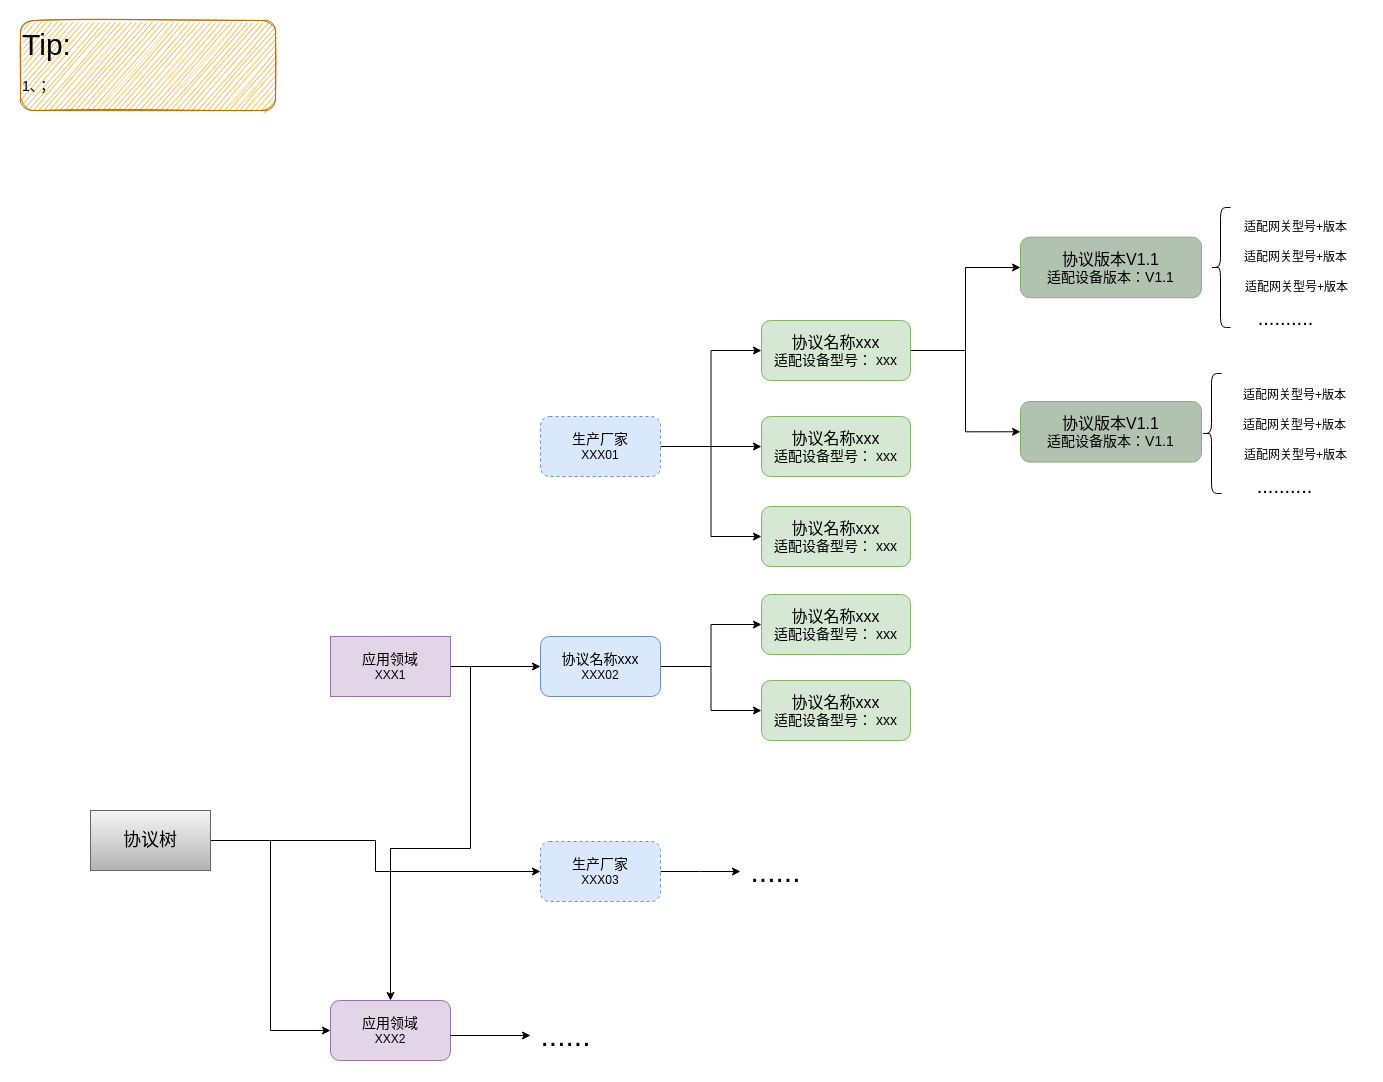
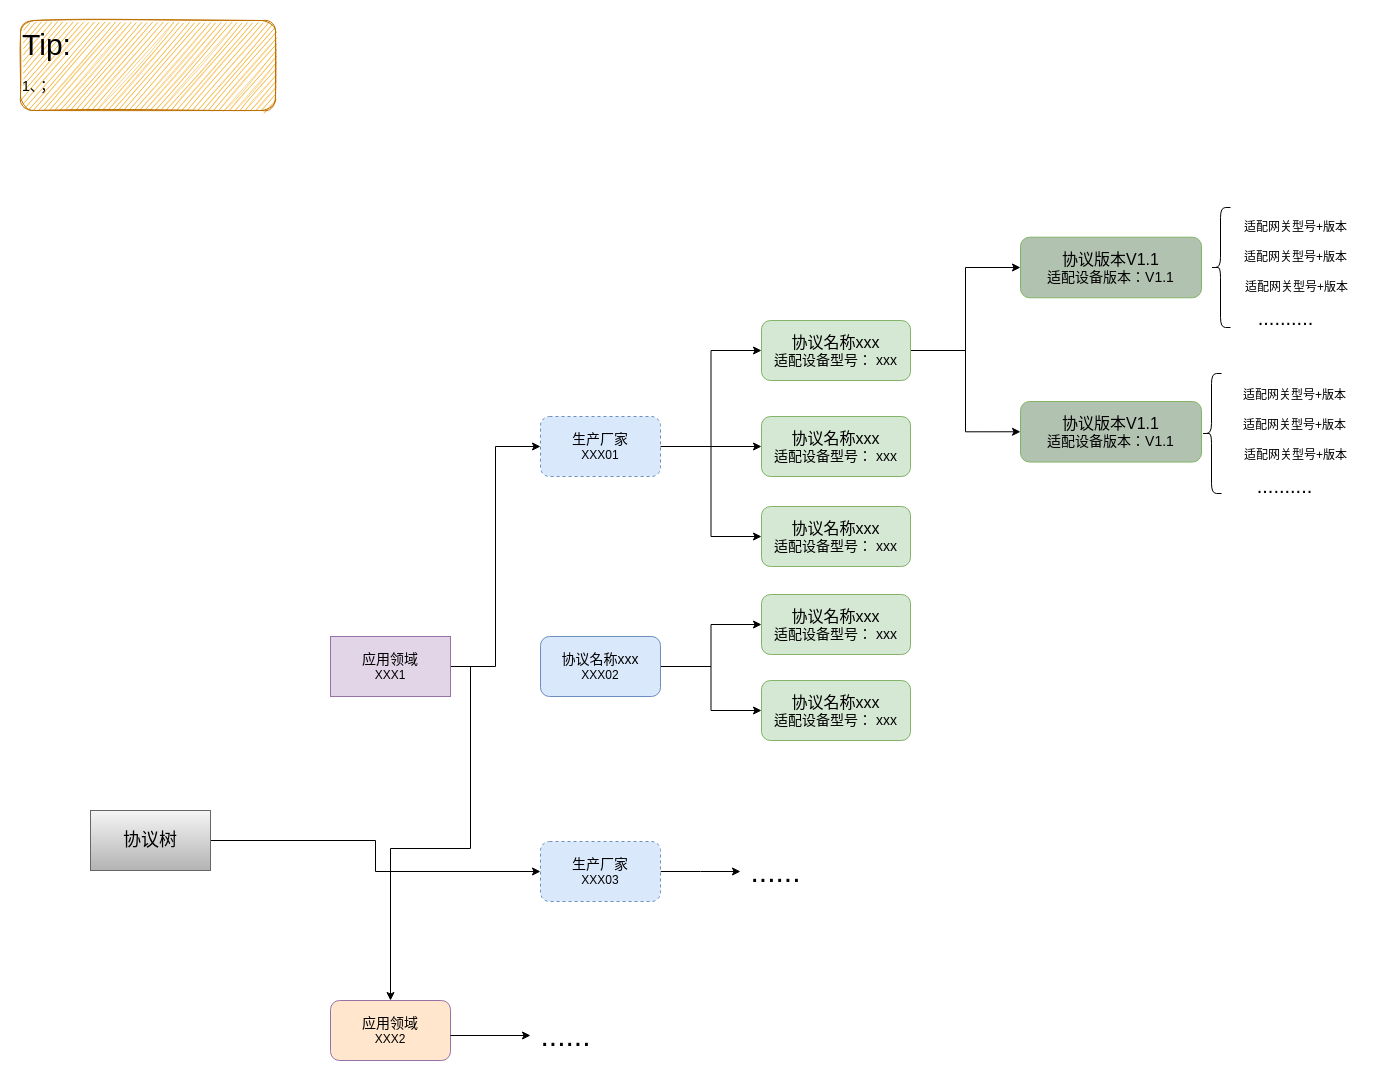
edge "应用领域 XXX1" -> "生产厂家 XXX01": added
edge "应用领域 XXX1" -> "协议名称xxxXXX02": removed
edge "协议树" -> "应用领域 XXX2": removed
node "应用领域 XXX2": fillcolor #e1d5e7 -> #ffe6cc
